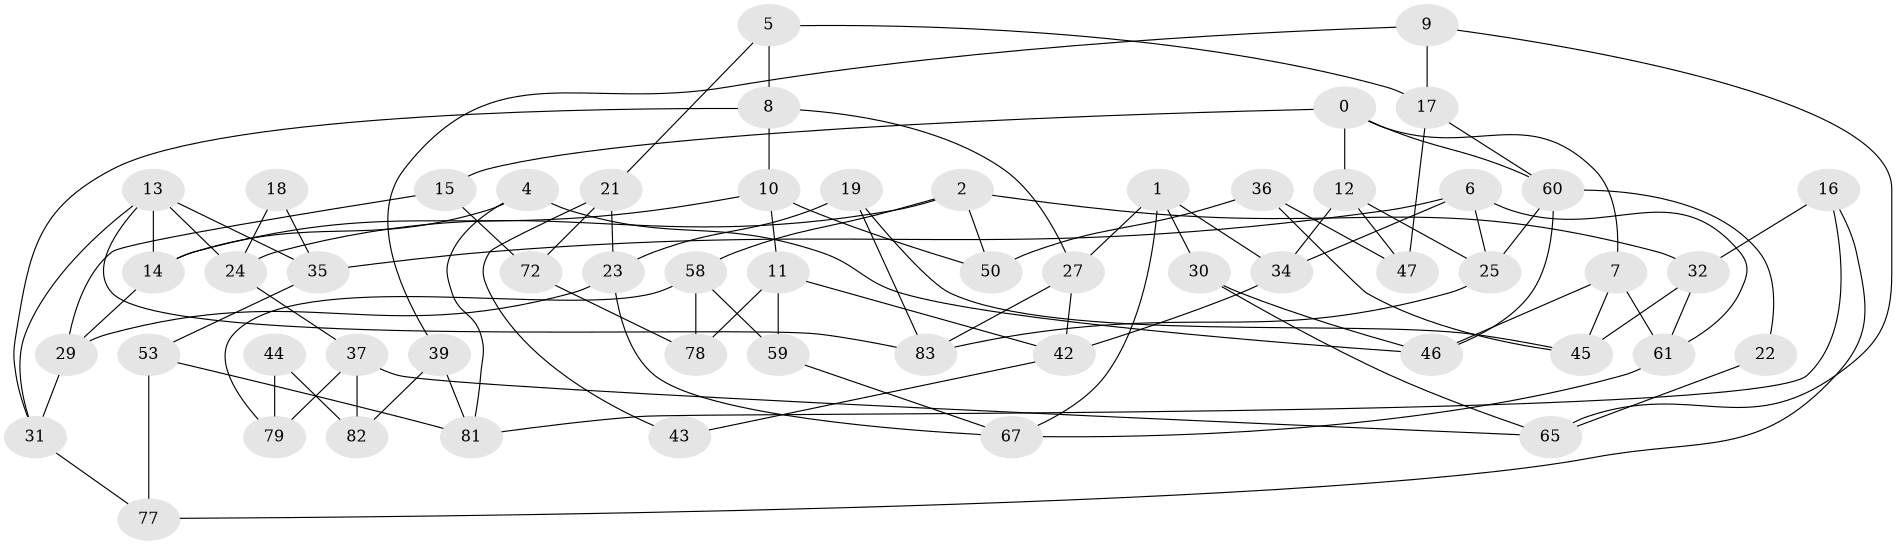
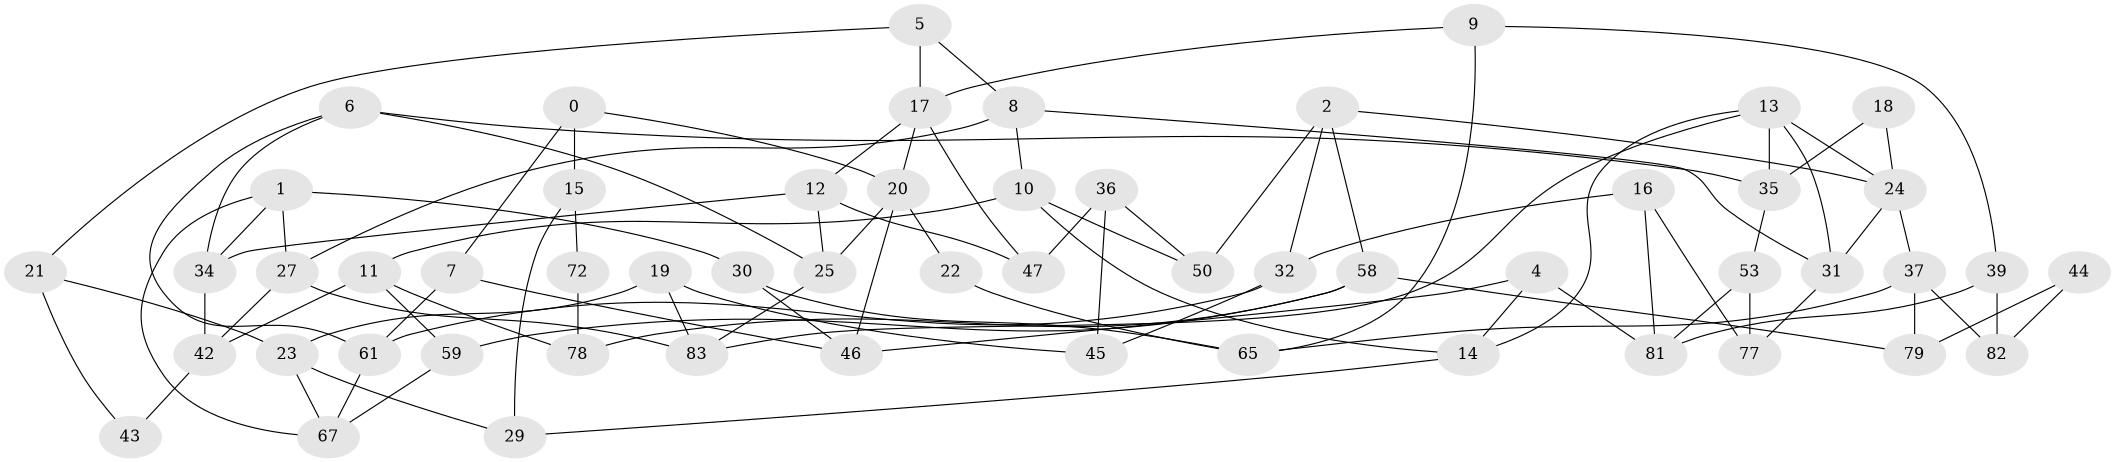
edge "0" -- "12": now "17" -- "12"
node "60": label "60" -> "20"
edge "21" -- "72": removed
edge "7" -- "45": removed
edge "29" -- "31": now "24" -- "31"
